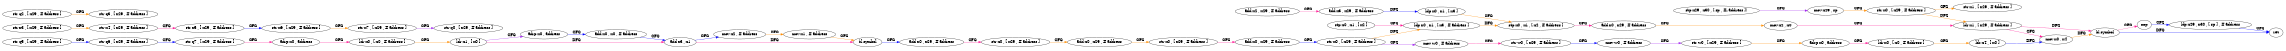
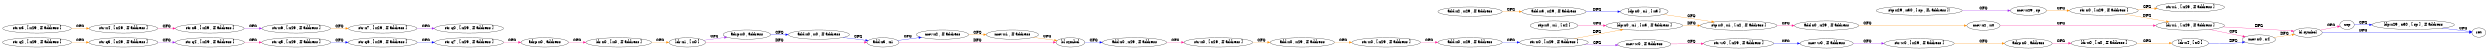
edge "add x2 , x29 , # address" -> "add x3 , x29 , # address": color deeppink -> darkorange
edge "str x5 , [ x29 , # address ]" -> "str x6 , [ x29 , # address ]": color blue -> purple
node "str q4 , [ x29 , # address ]": added
